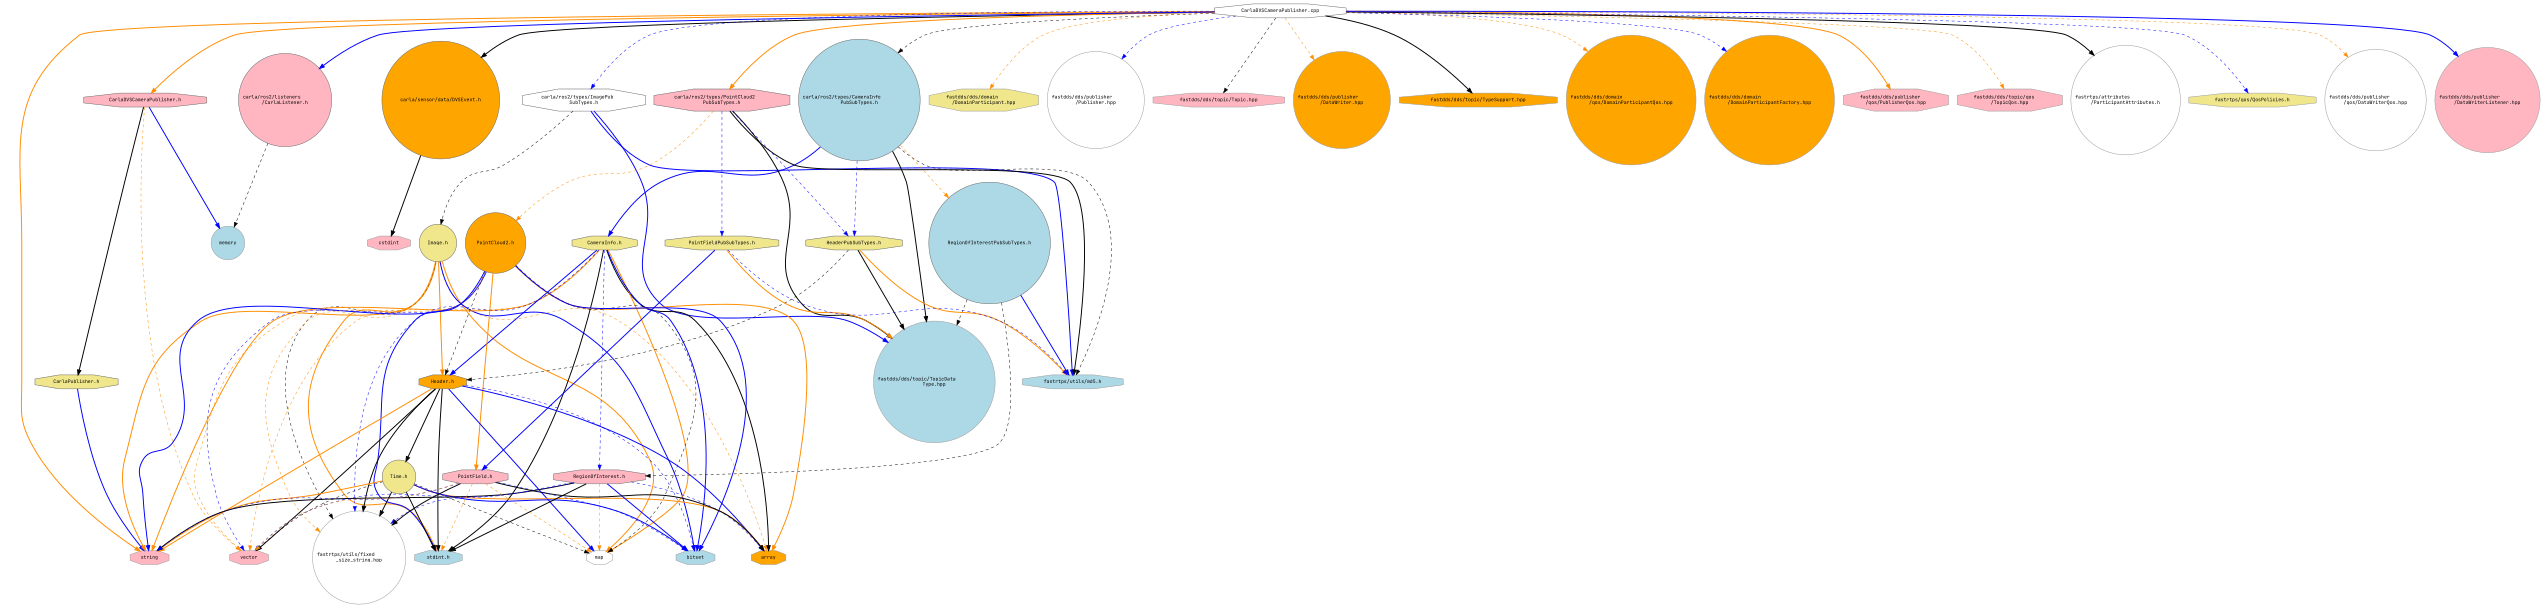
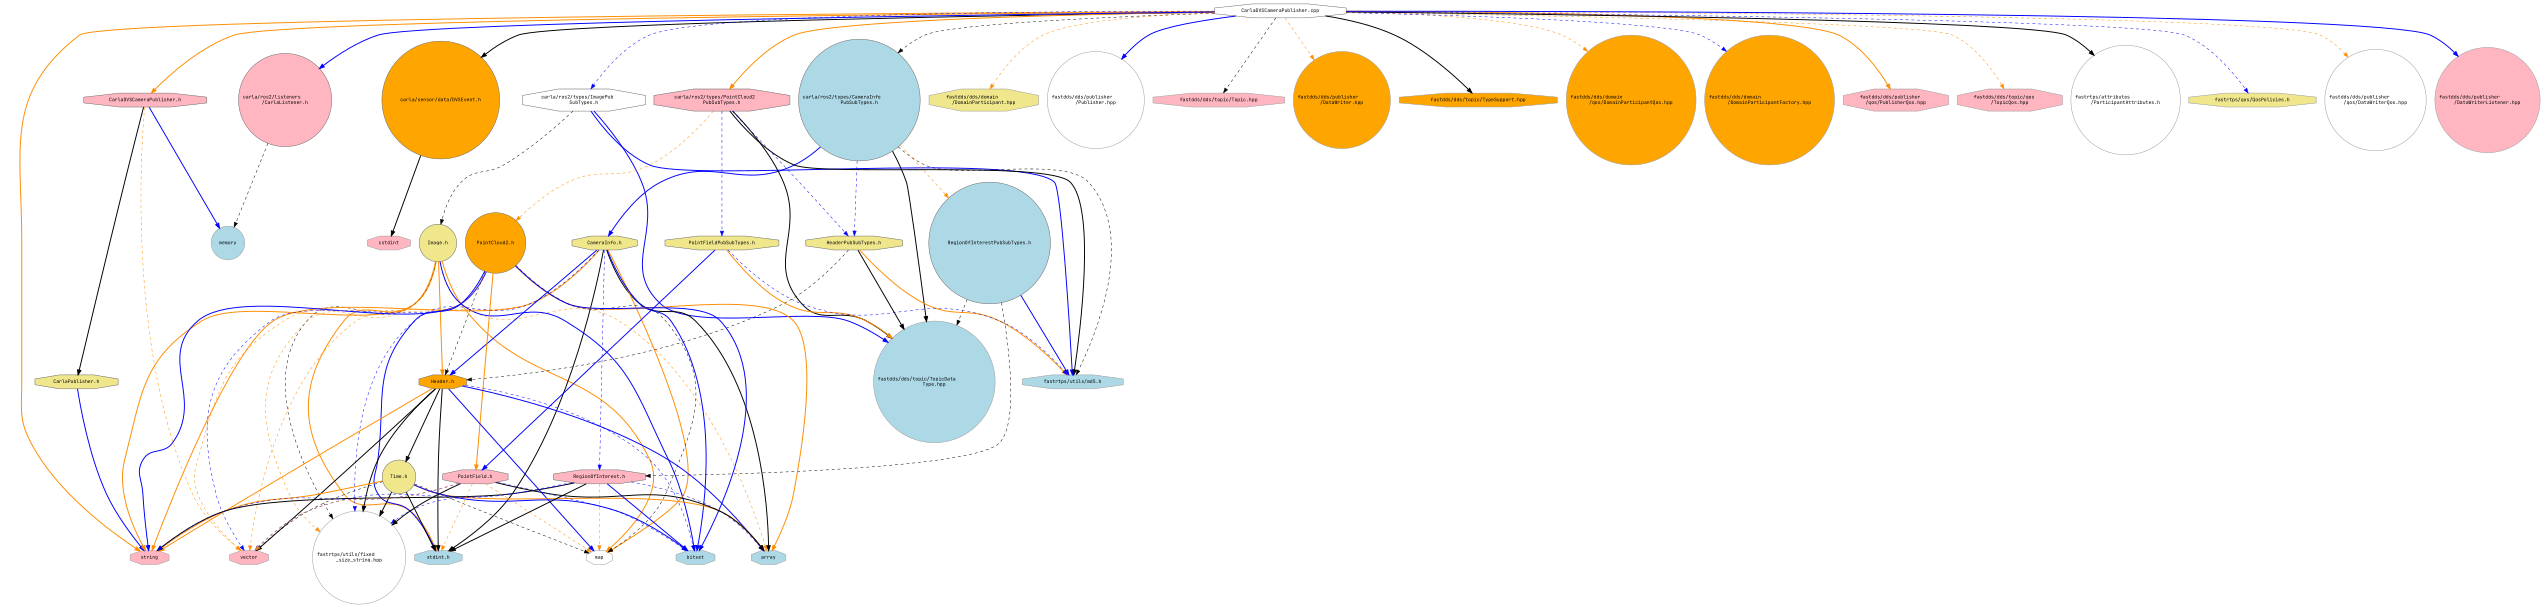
edge "CarlaDVSCameraPublisher.cpp" -> "fastdds/dds/publisher /Publisher.hpp": style dashed -> bold
node "array": fillcolor orange -> lightblue
